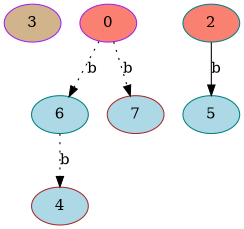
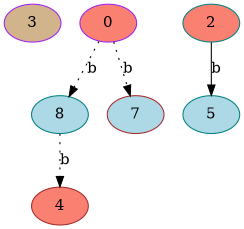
node "6": label "6" -> "8"
node "4": fillcolor lightblue -> salmon
